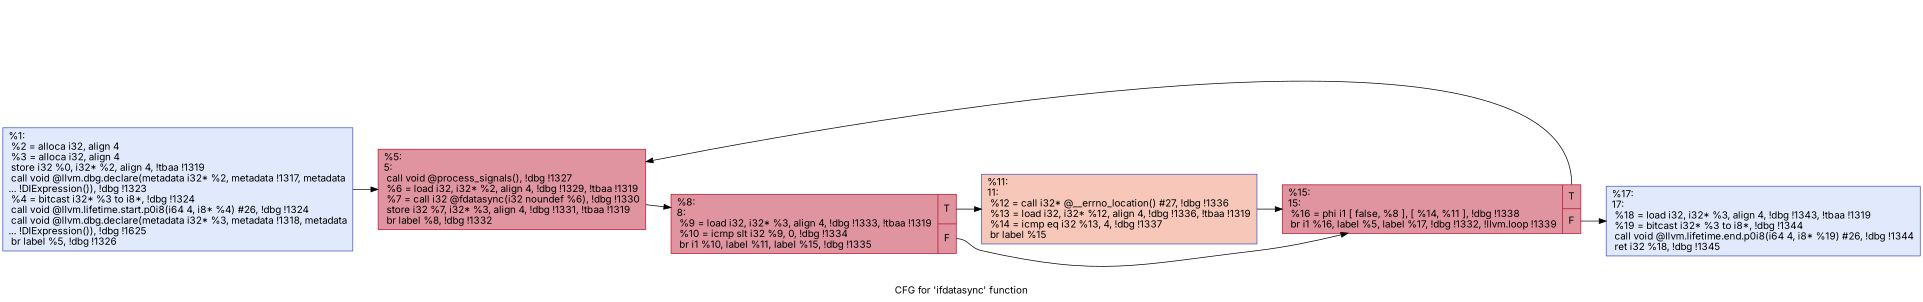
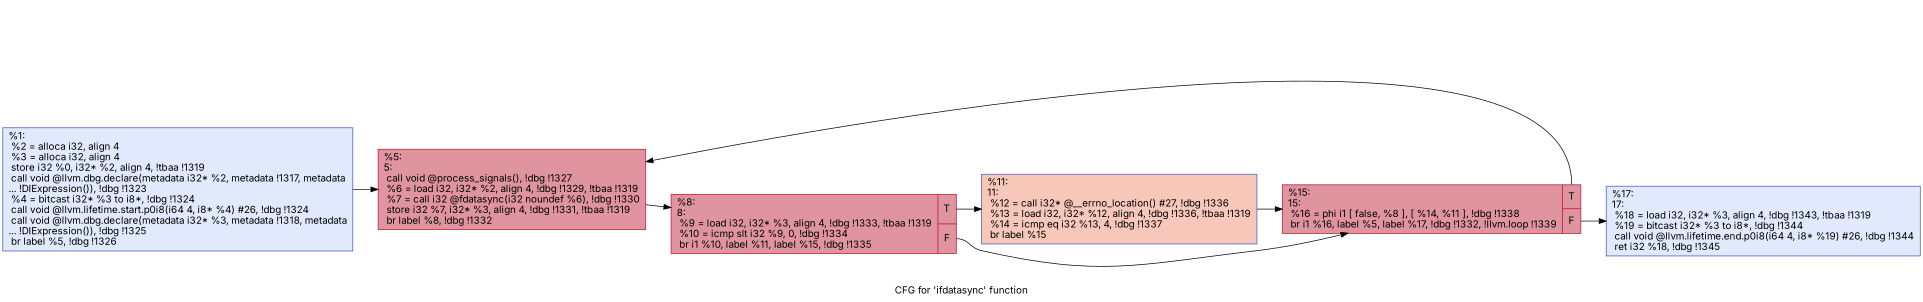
node "%1:": text "... !DIExpression()), !dbg !1625" -> "... !DIExpression()), !dbg !1325"
